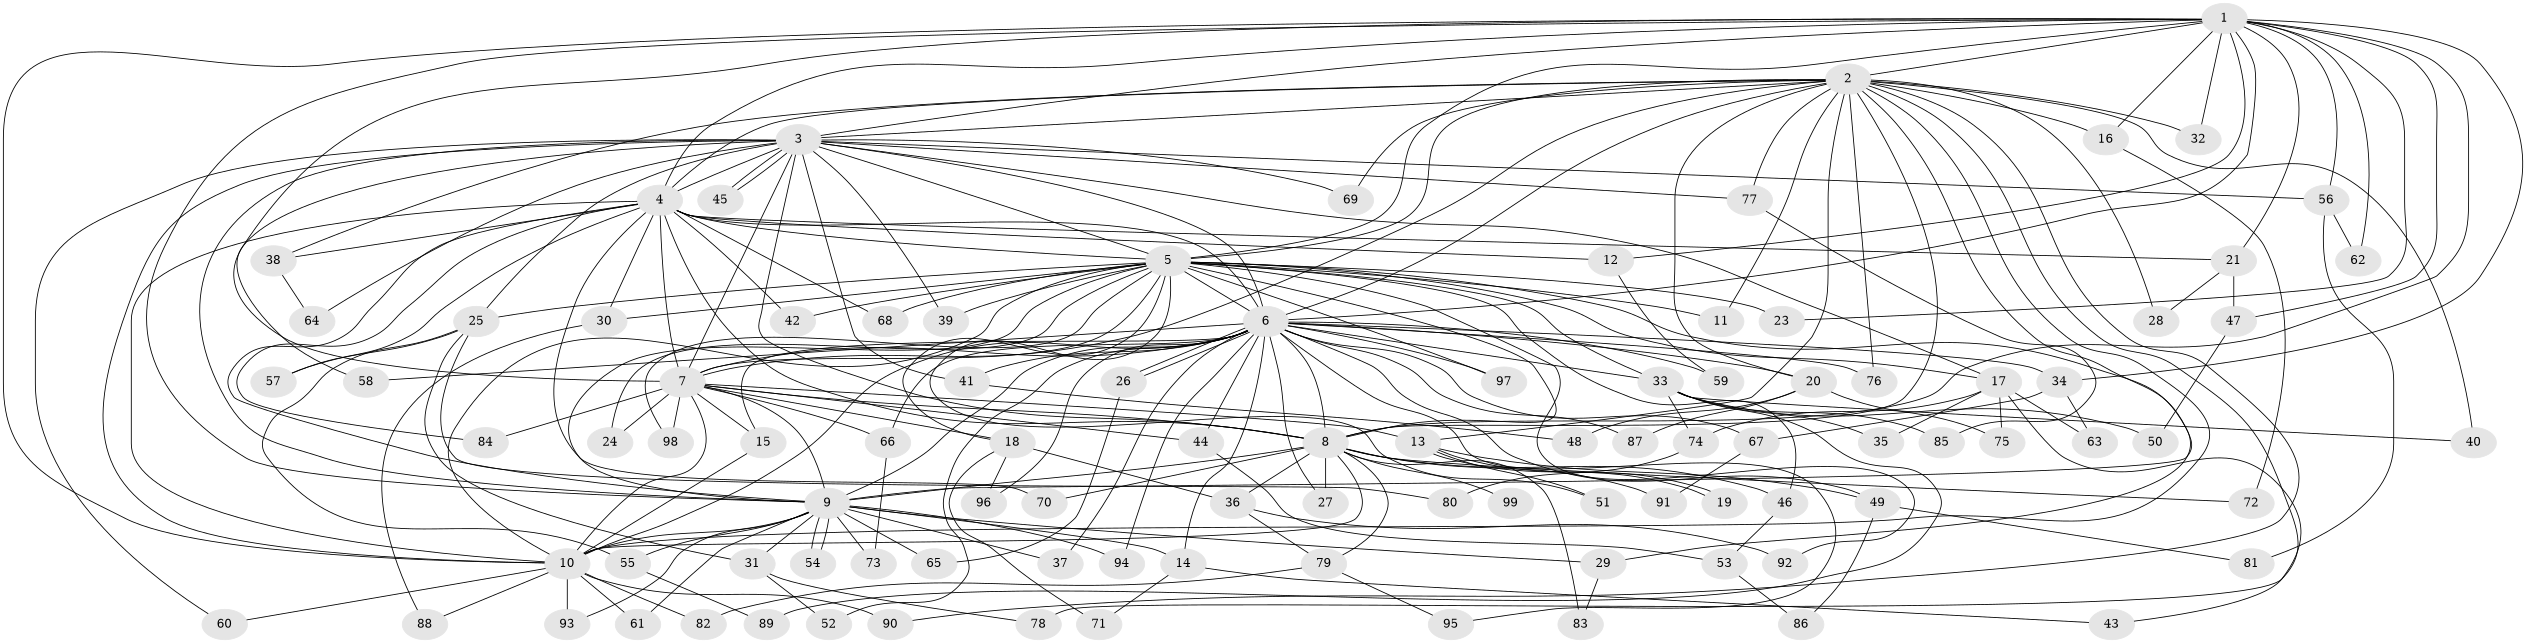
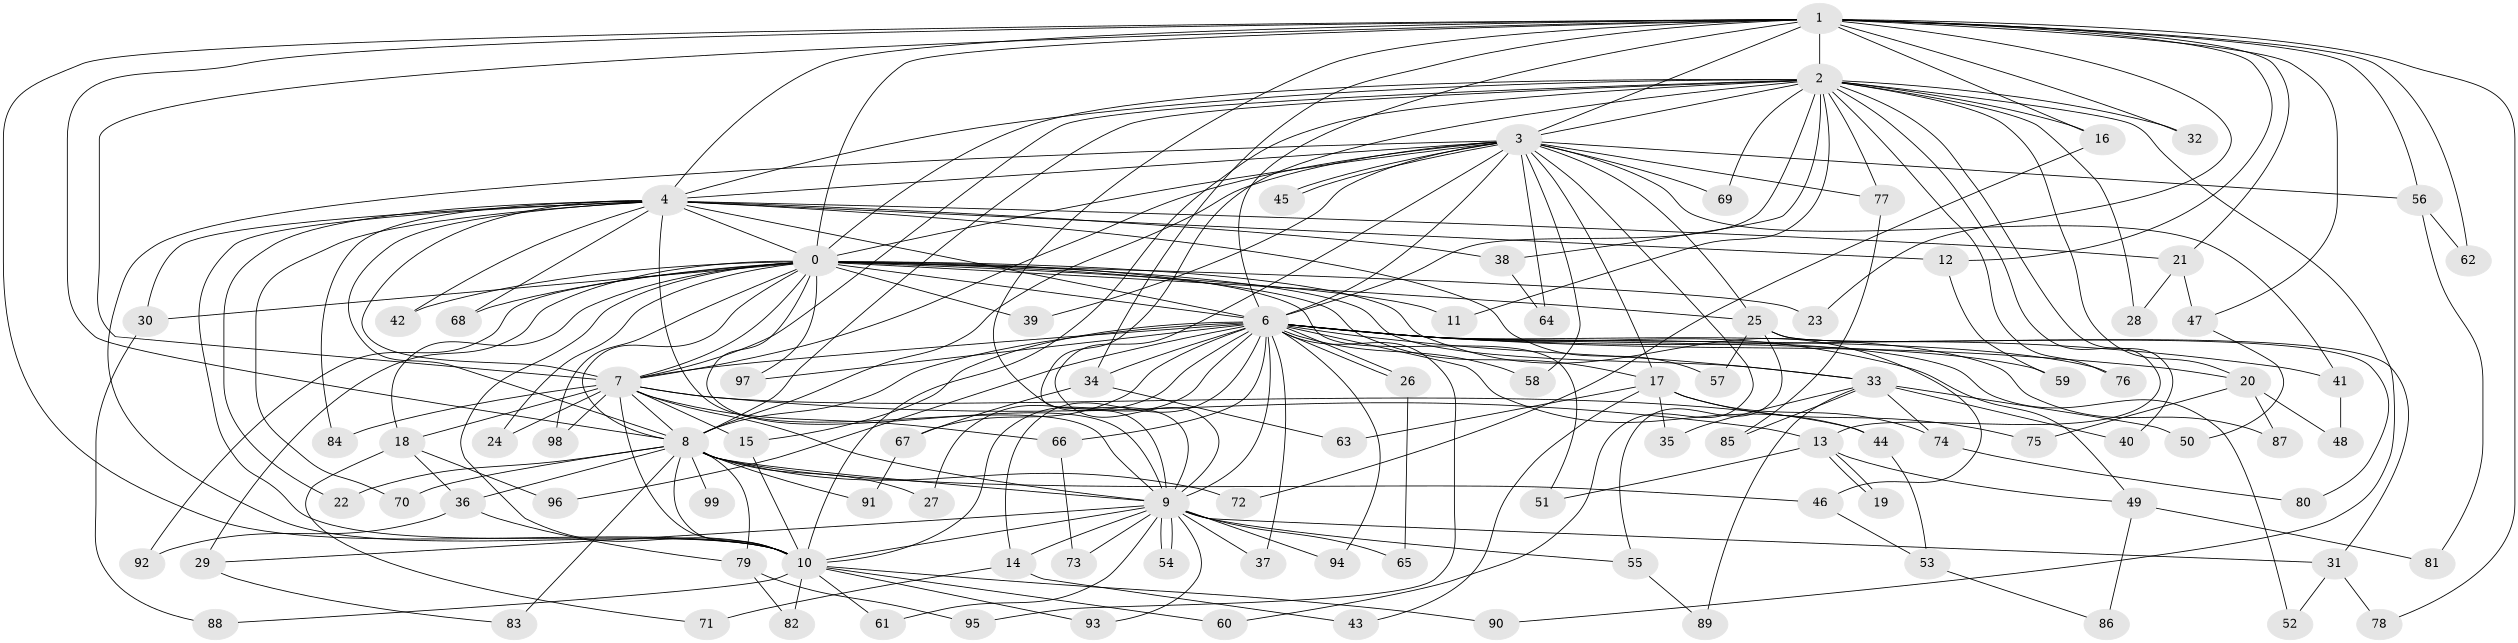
node "5": label "5" -> "0"
node "22": added
edge "2" -- "78": now "1" -- "78"
